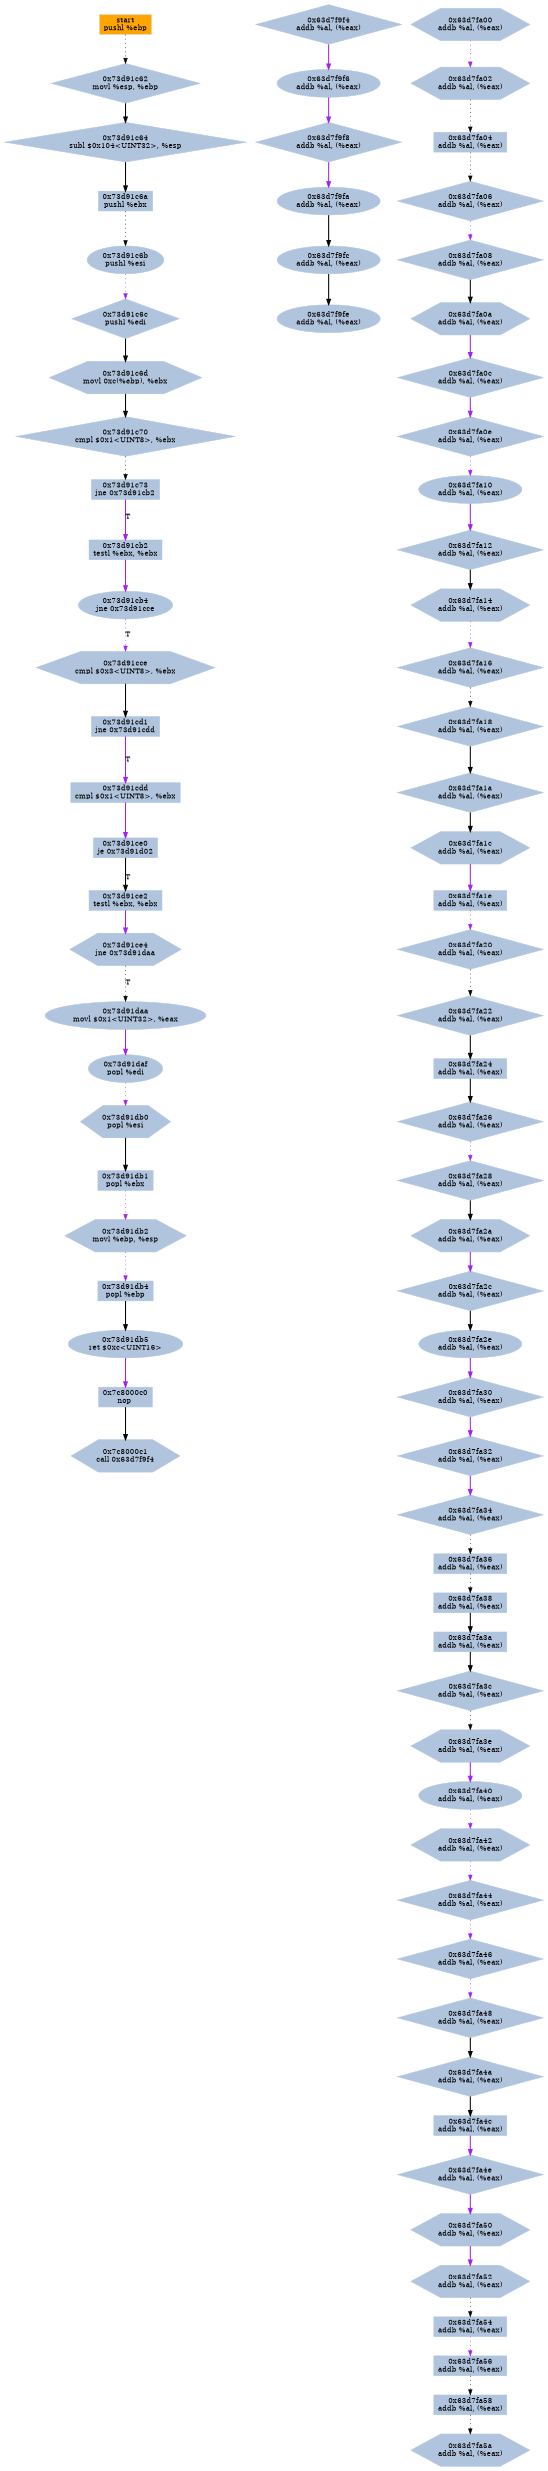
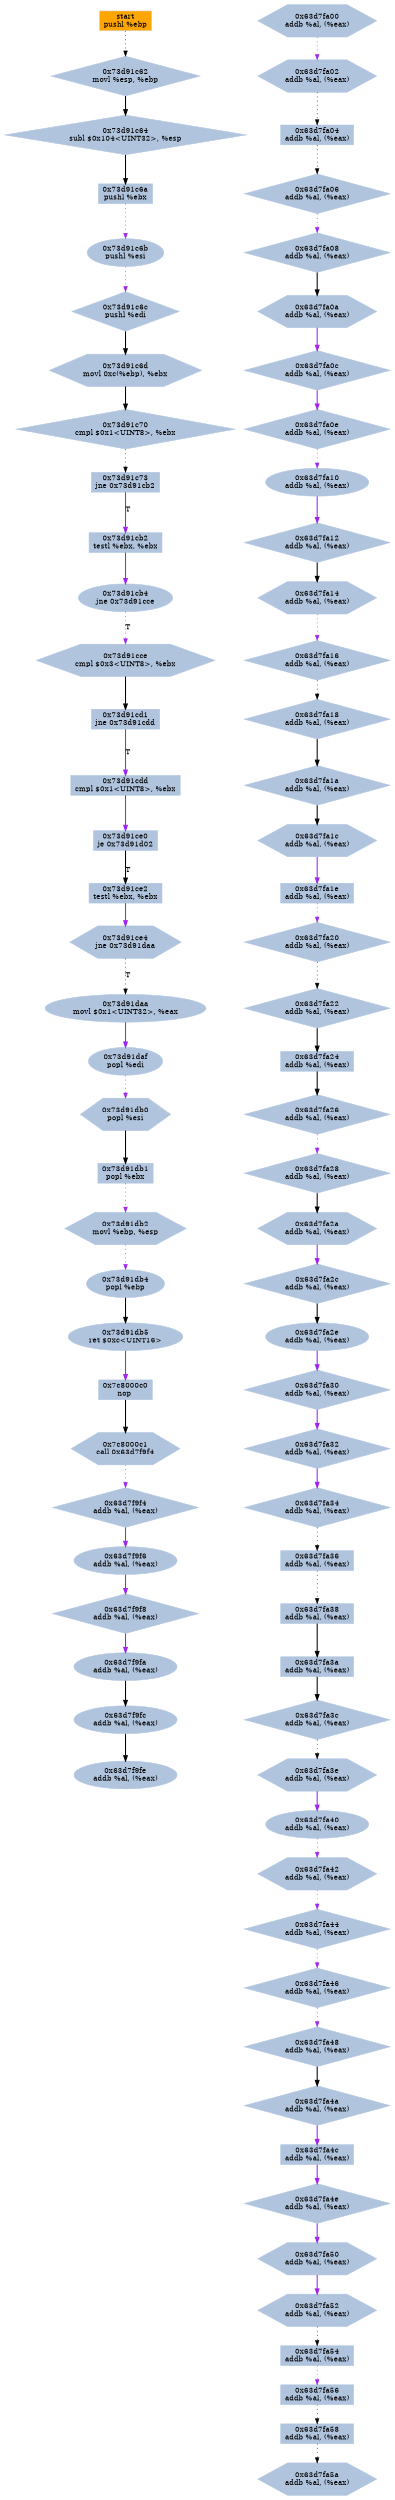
edge "0x73d91c6a pushl %ebx" -> "0x73d91c6b pushl %esi": color black -> purple
node "0x73d91db4 popl %ebp": shape box -> ellipse
edge "0x7c8000c1 call 0x63d7f9f4" -> "0x63d7f9f4 addb %al, (%eax)": added
edge "0x63d7fa4a addb %al, (%eax)" -> "0x63d7fa4c addb %al, (%eax)": color black -> purple
